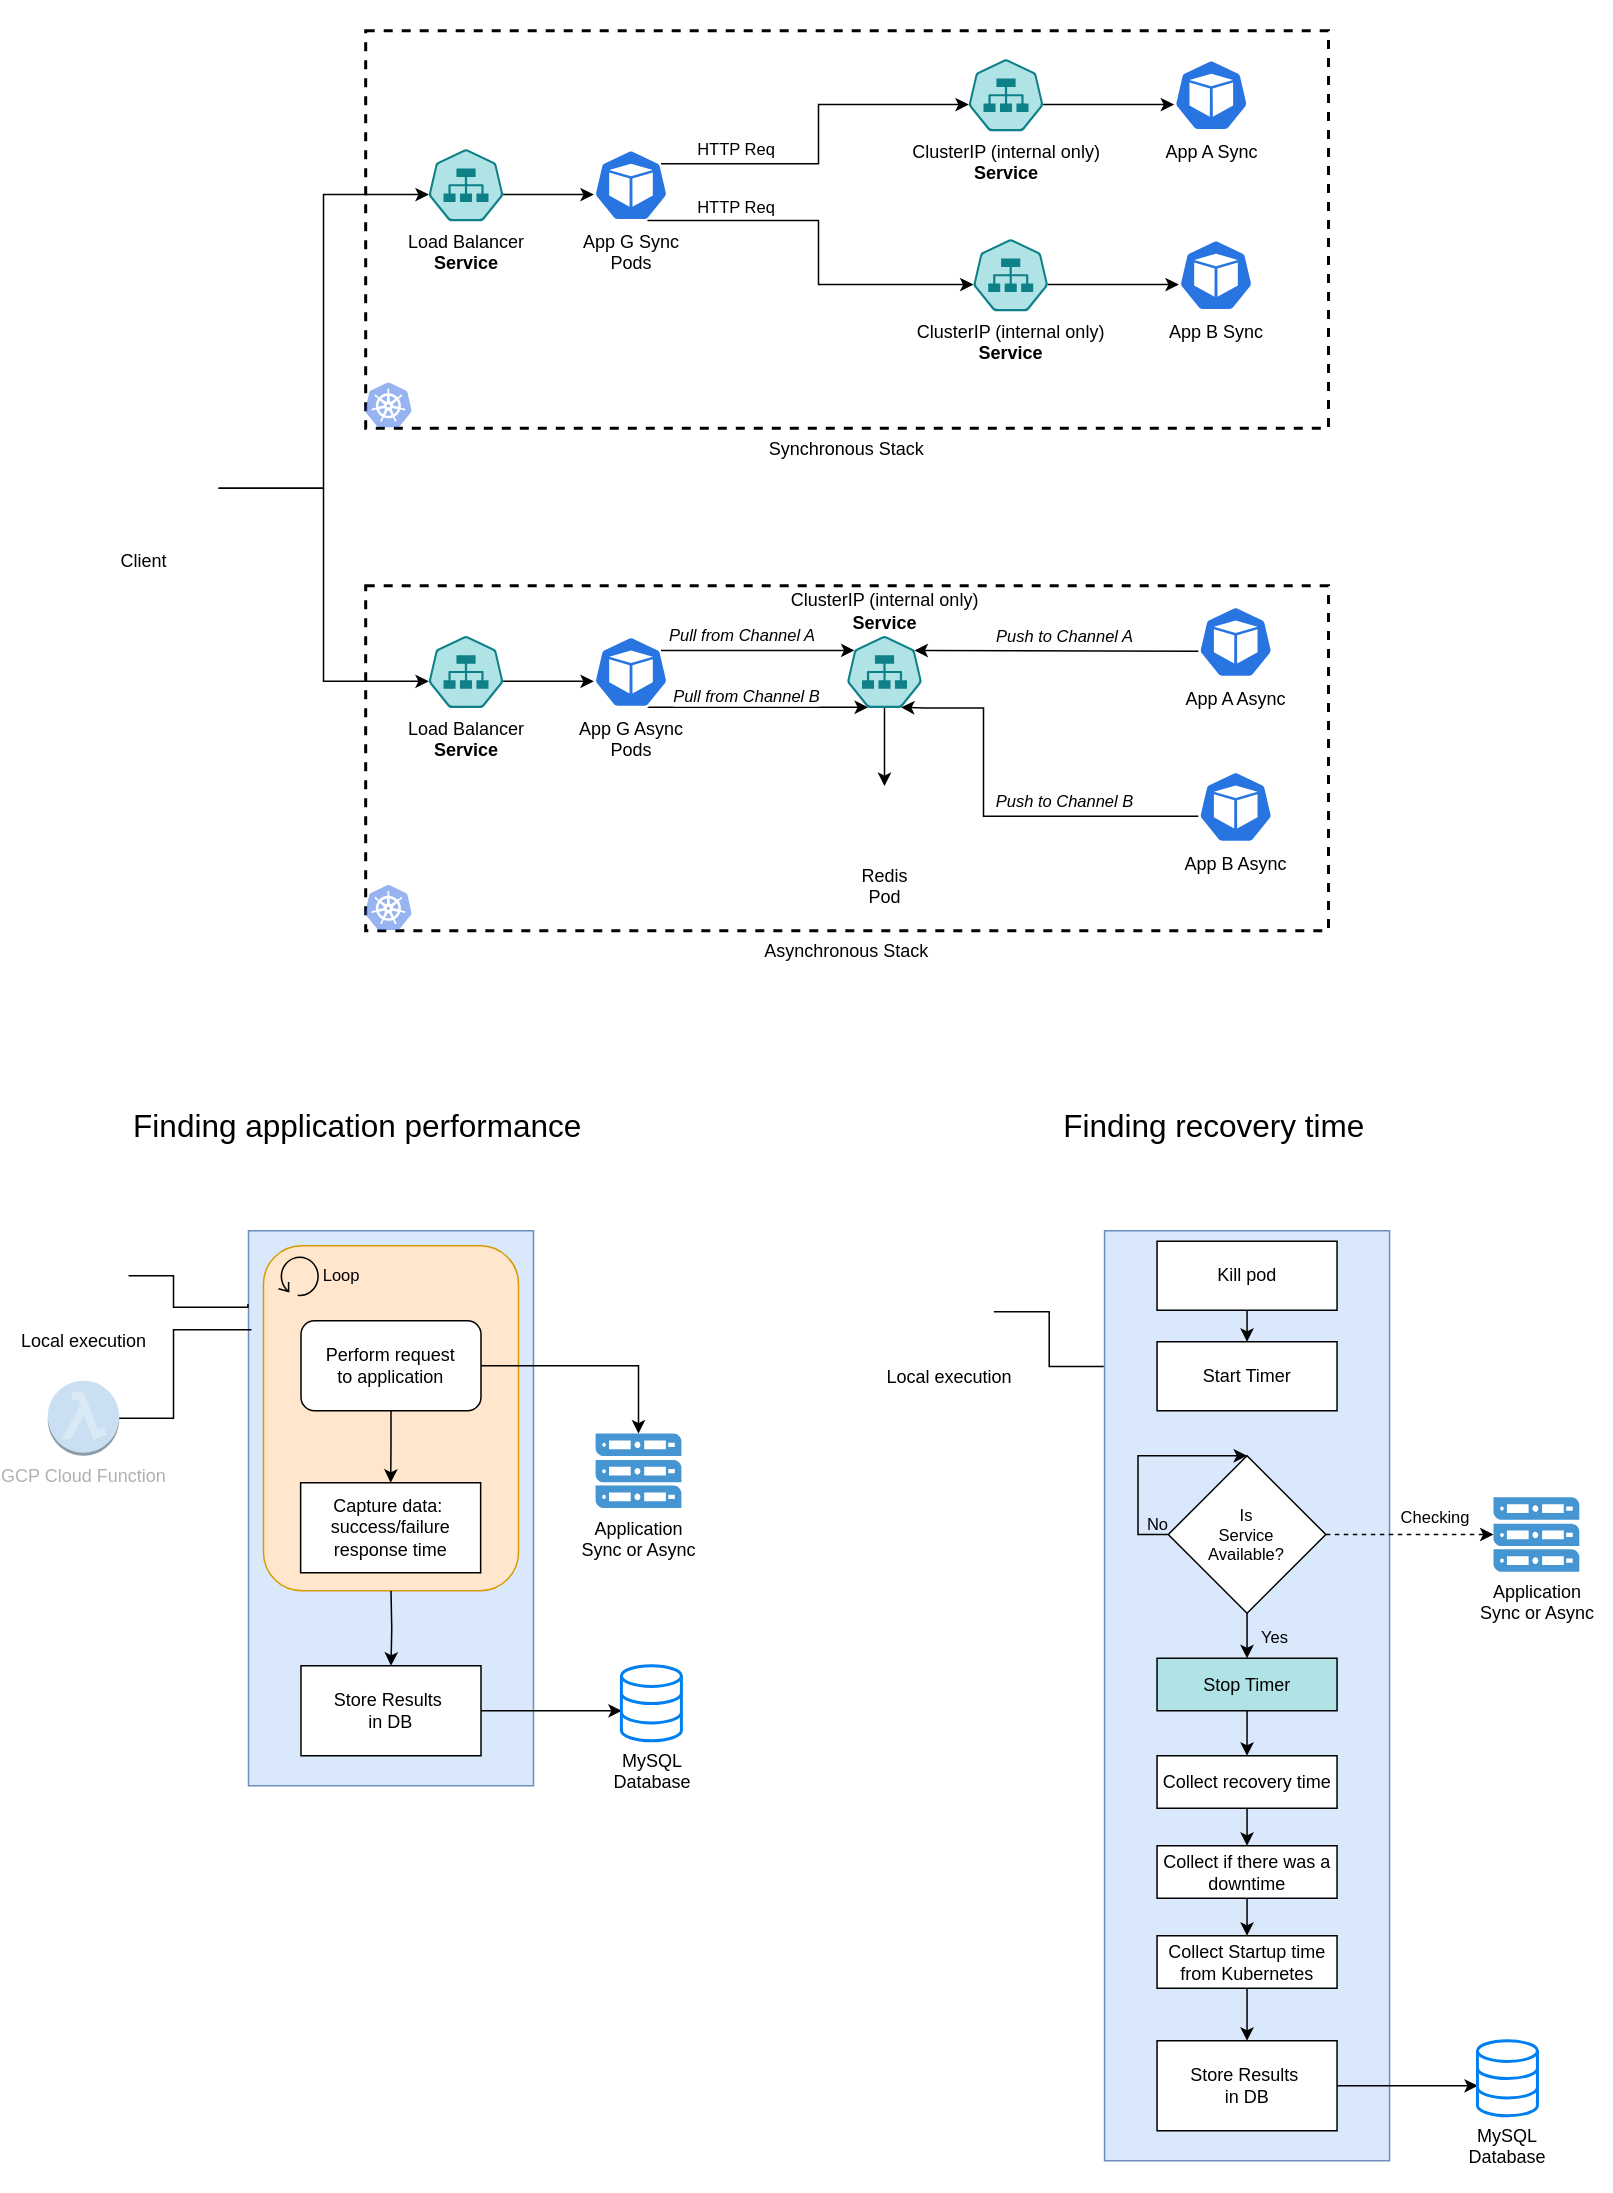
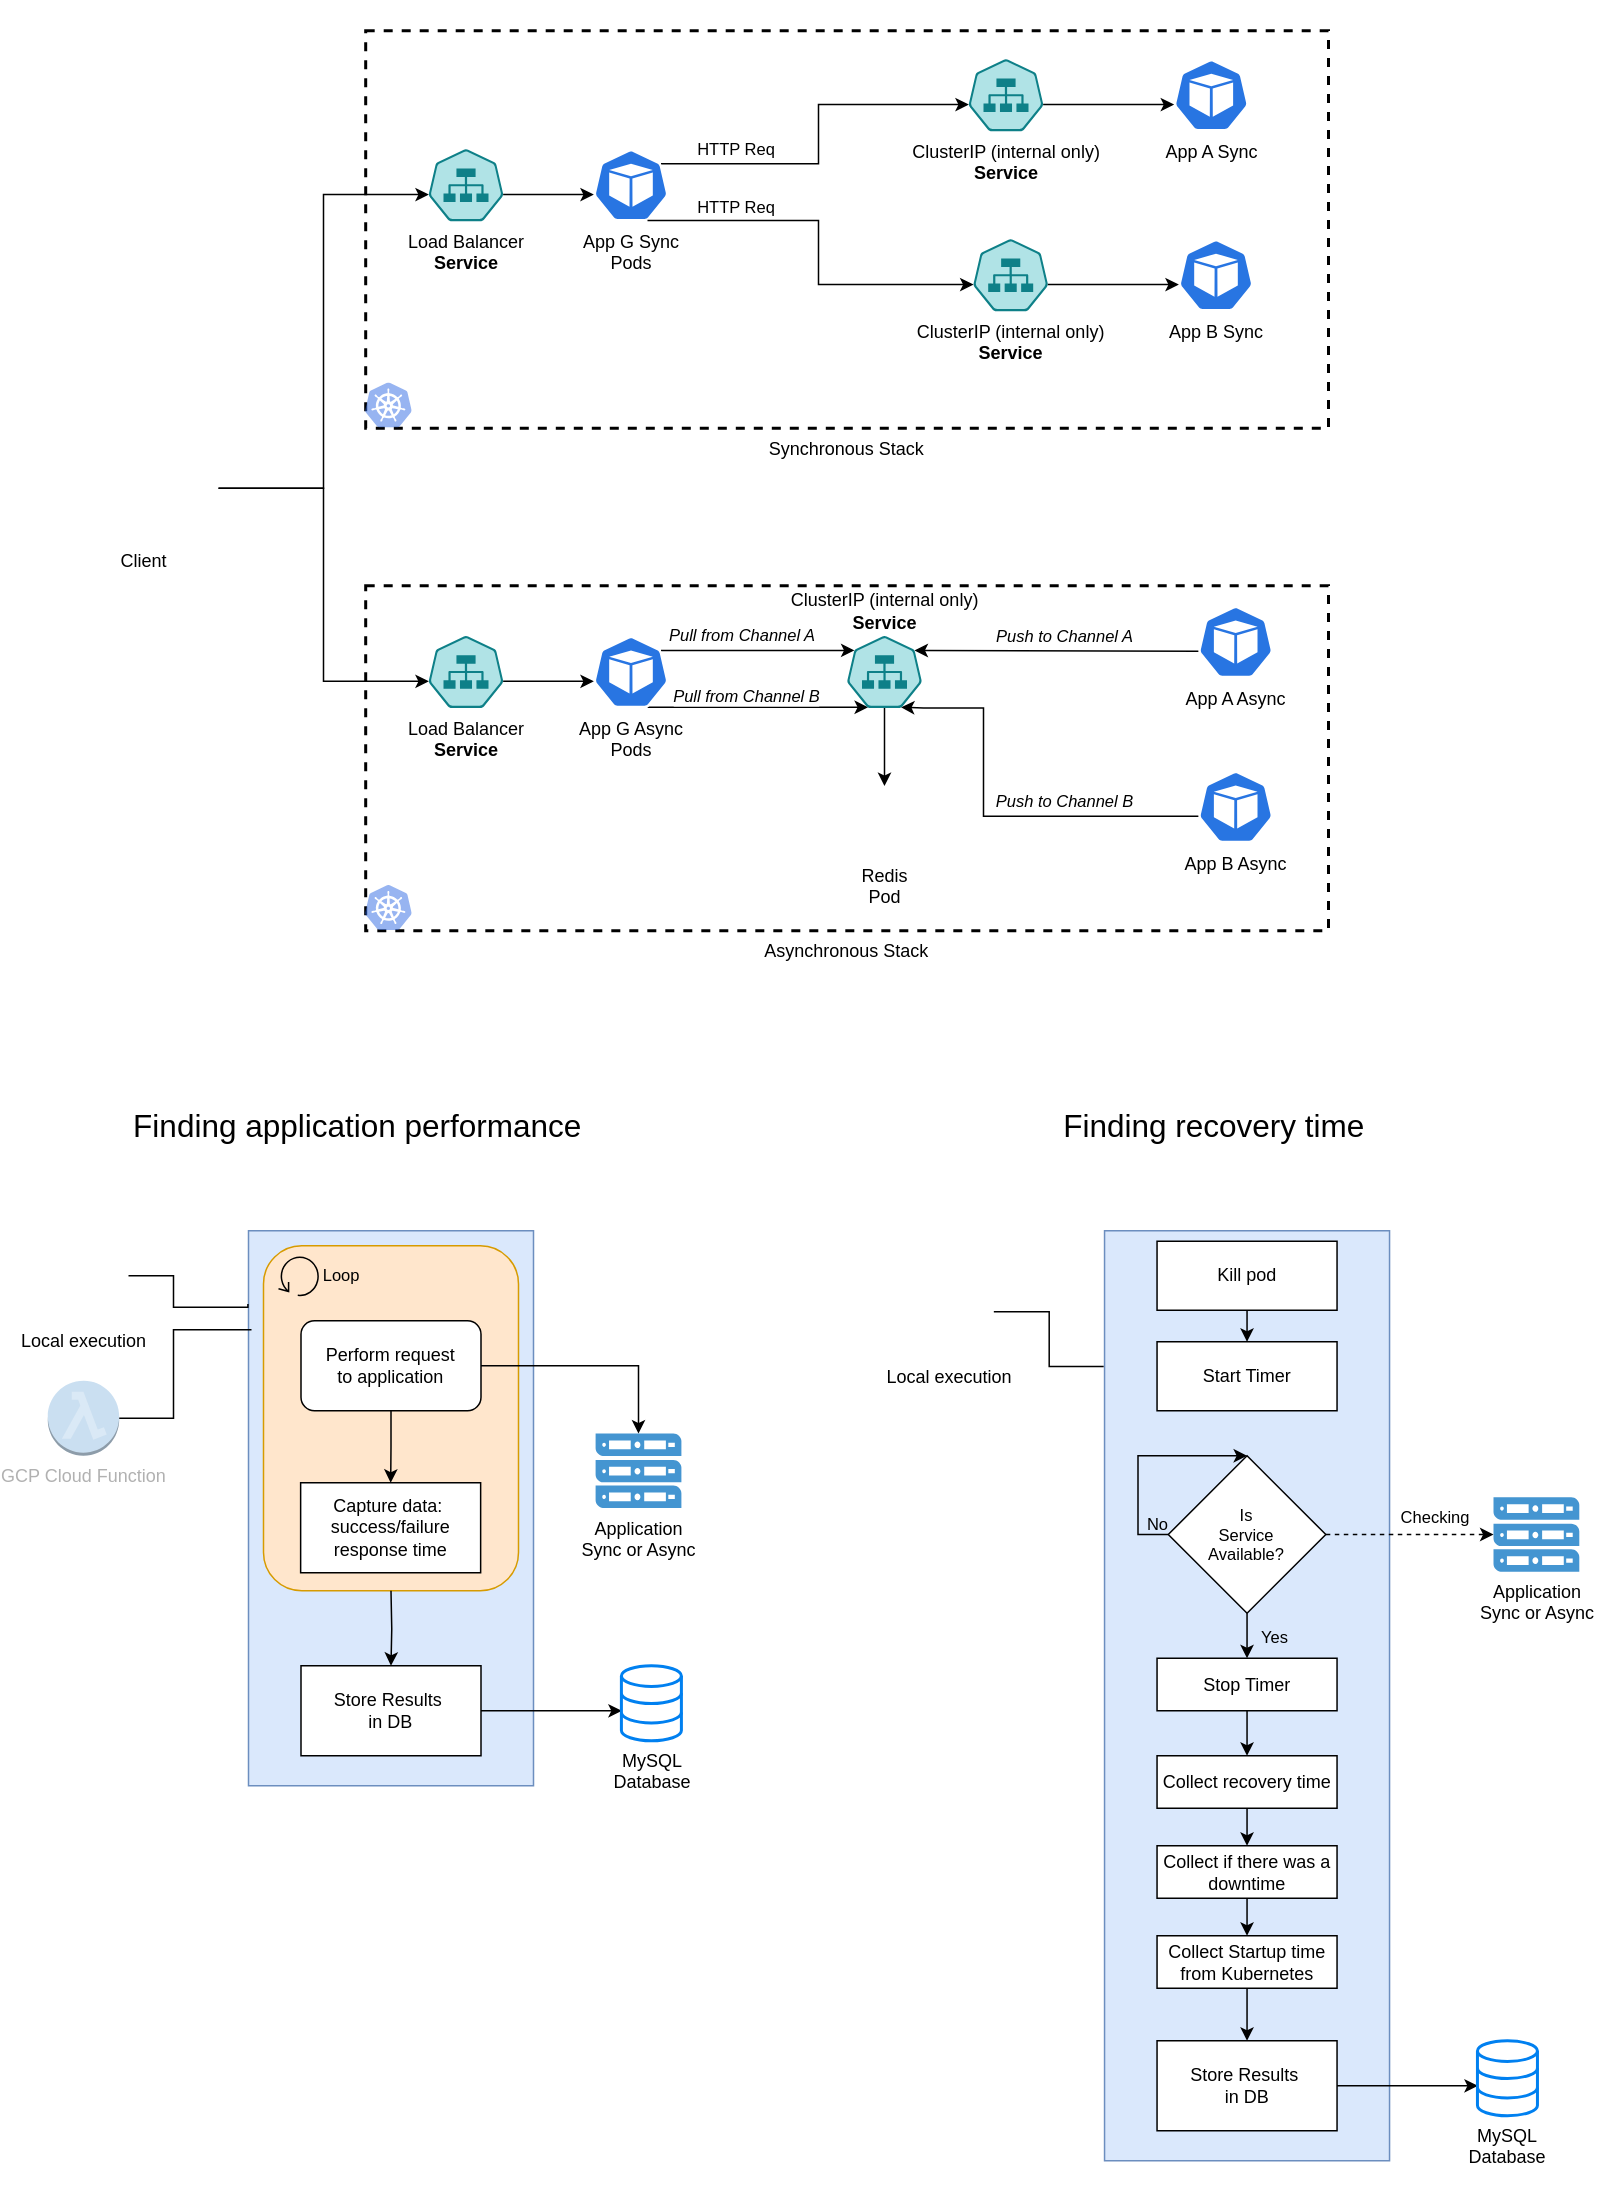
node "Stop Timer": fillcolor #b0e3e6 -> #ffffff
